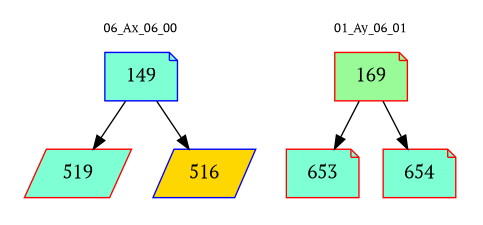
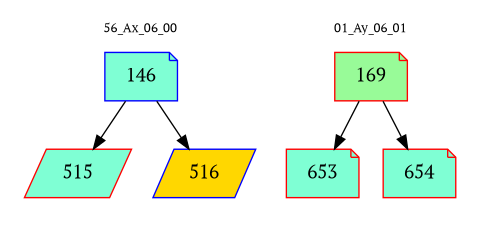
cluster "06_Ax_06_00": label "06_Ax_06_00" -> "56_Ax_06_00"
node "149": label "149" -> "146"
node "519": label "519" -> "515"
